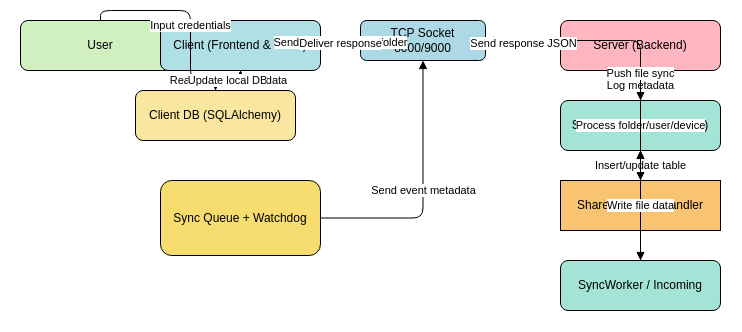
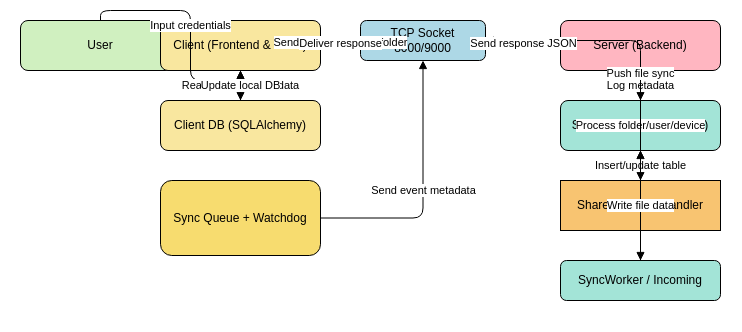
node "Client (Frontend & Flask)": fillcolor #b0e0e6 -> #f9e79f
node "Client DB (SQLAlchemy)": moved (216, 116) -> (241, 126)
node "SyncWorker / Incoming": size 160x50 -> 160x40
